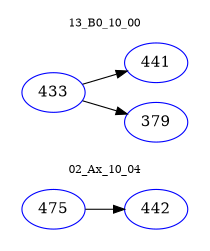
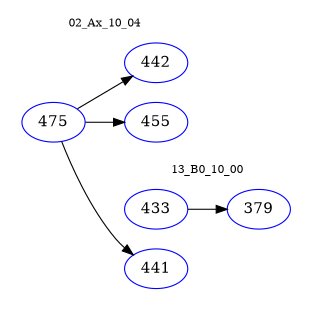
edge "433" -> "441": now "475" -> "441"
node "455": added
